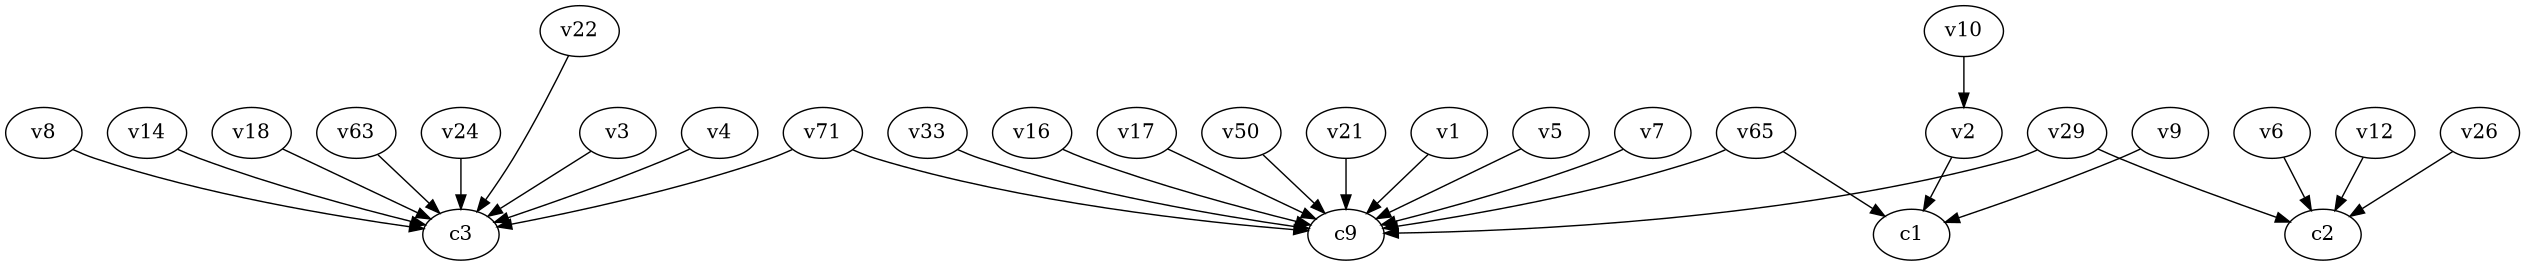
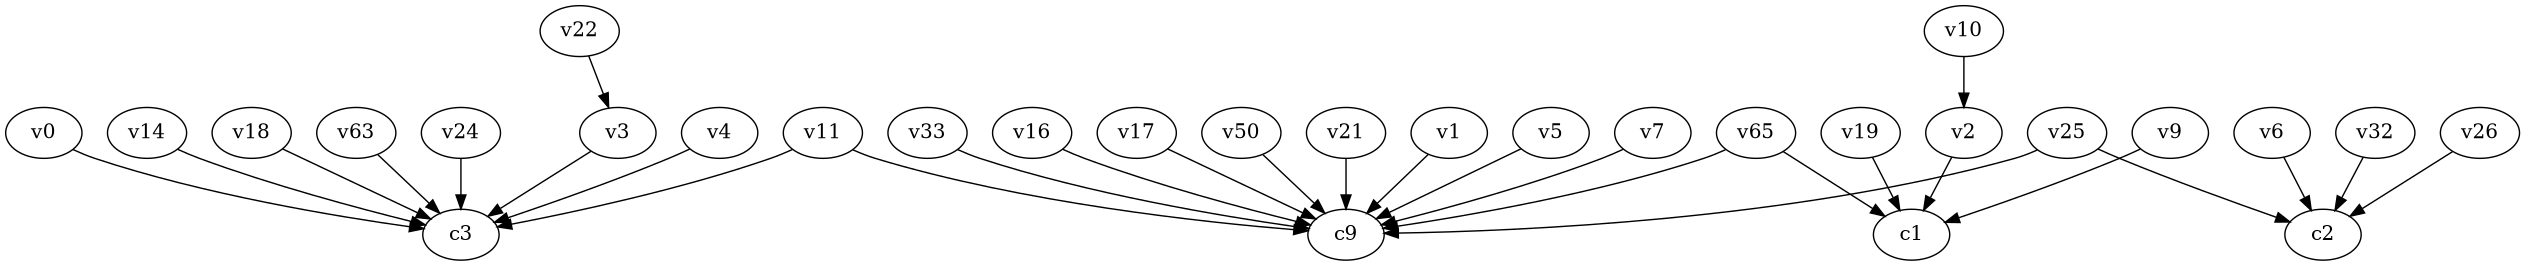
edge "v22" -> "c3": now "v22" -> "v3"
node "v8": label "v8" -> "v0"
node "v71": label "v71" -> "v11"
node "v19": added
node "v29": label "v29" -> "v25"
node "v12": label "v12" -> "v32"
